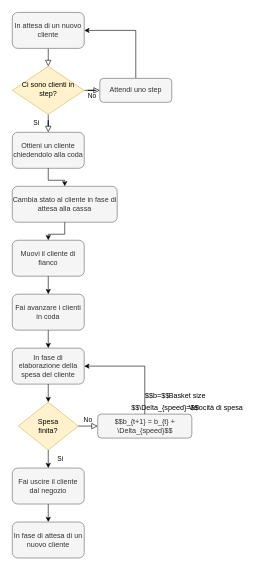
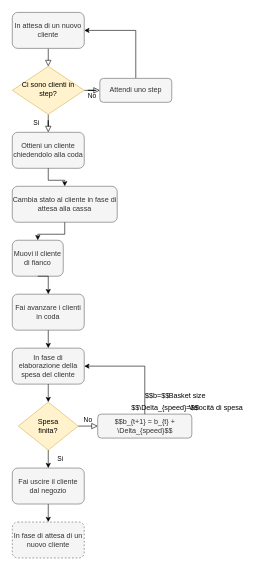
node "Muovi il cliente di fianco": size 72x36 -> 51x36
node "In fase di attesa di un nuovo cliente": style solid -> dashed
